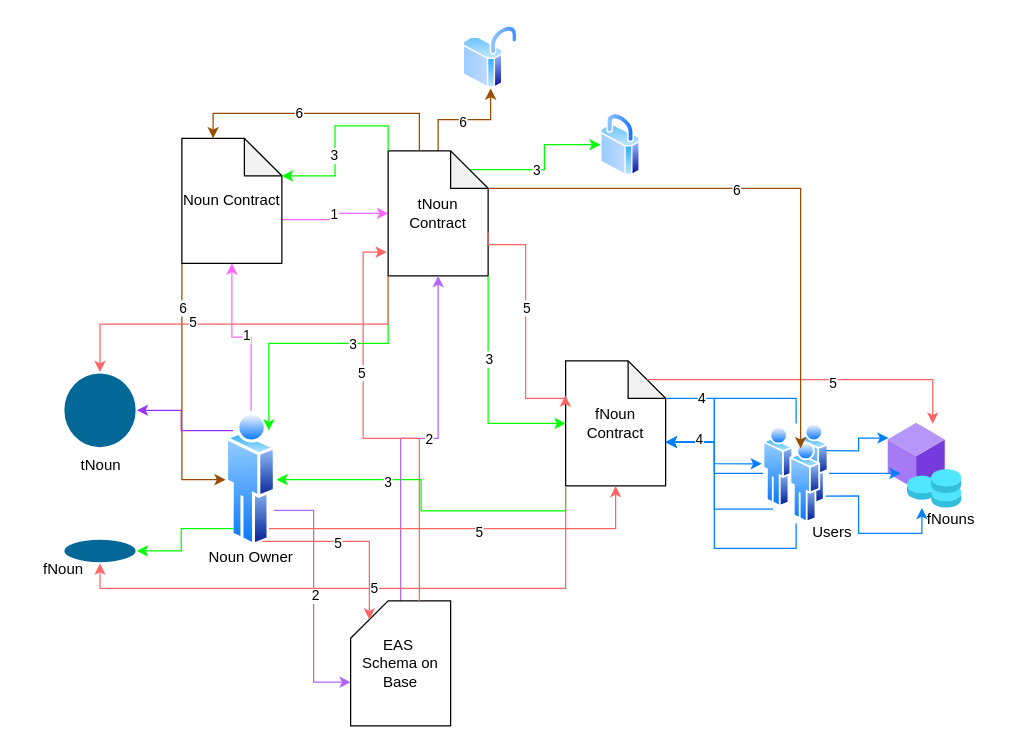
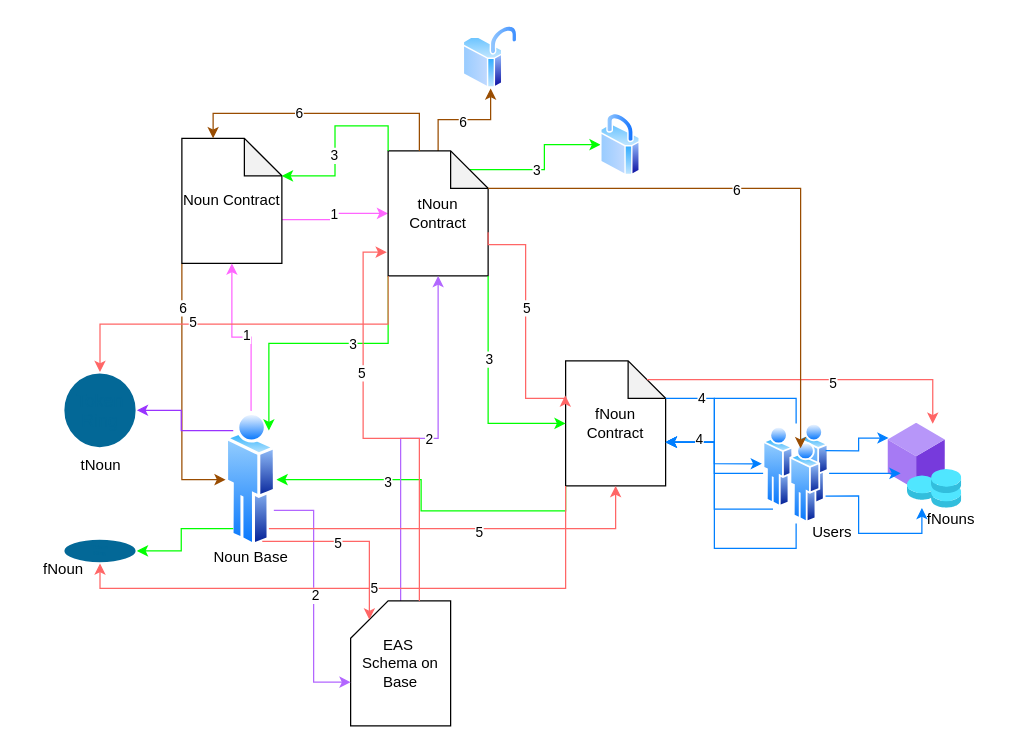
node "Noun Owner": label "Noun Owner" -> "Noun Base"
